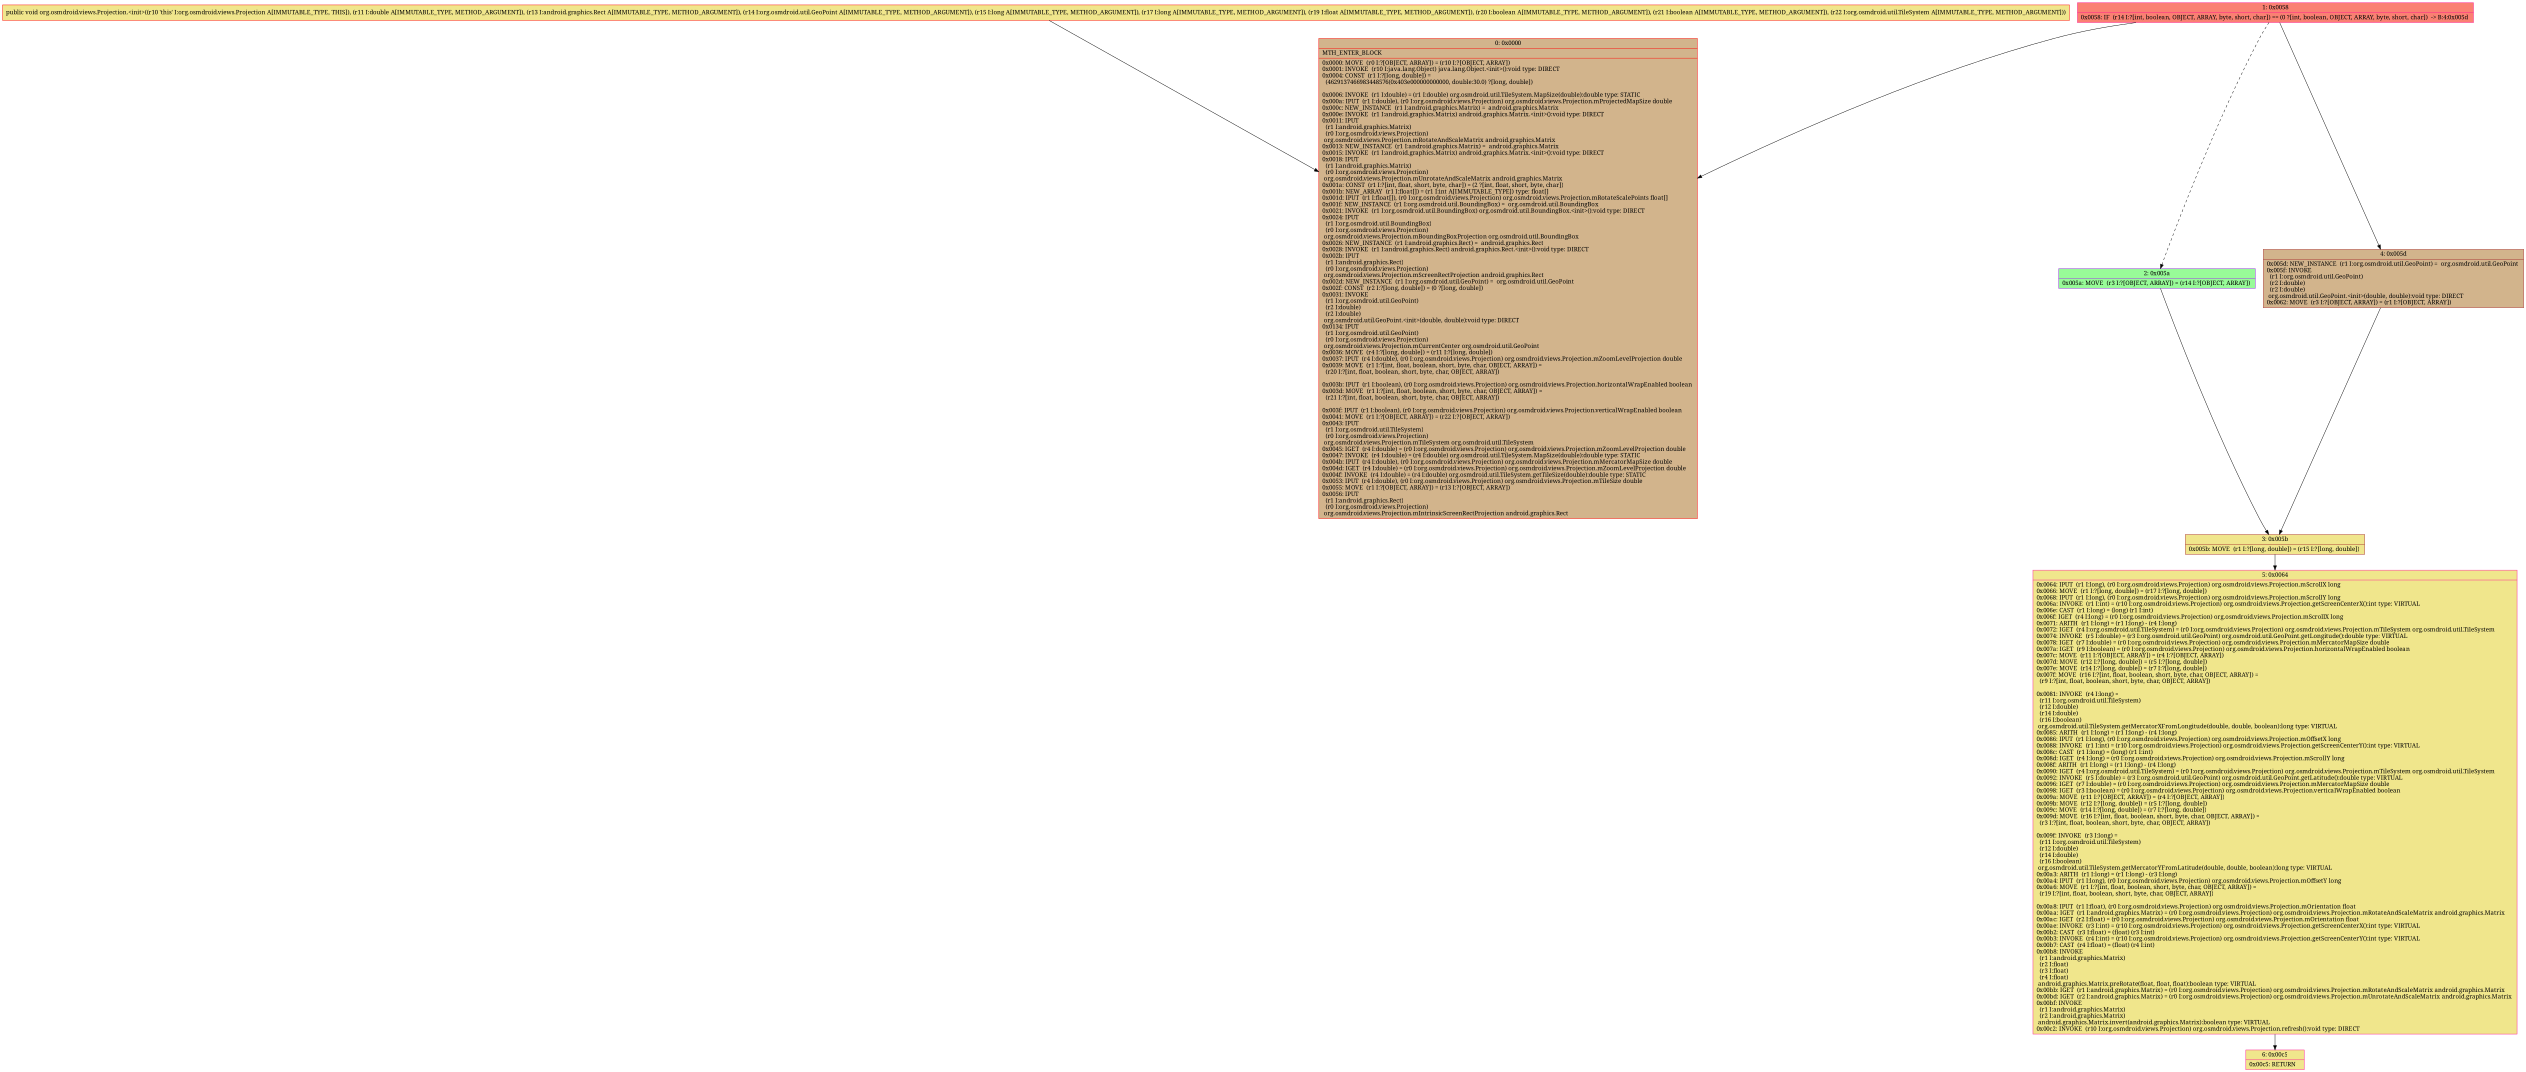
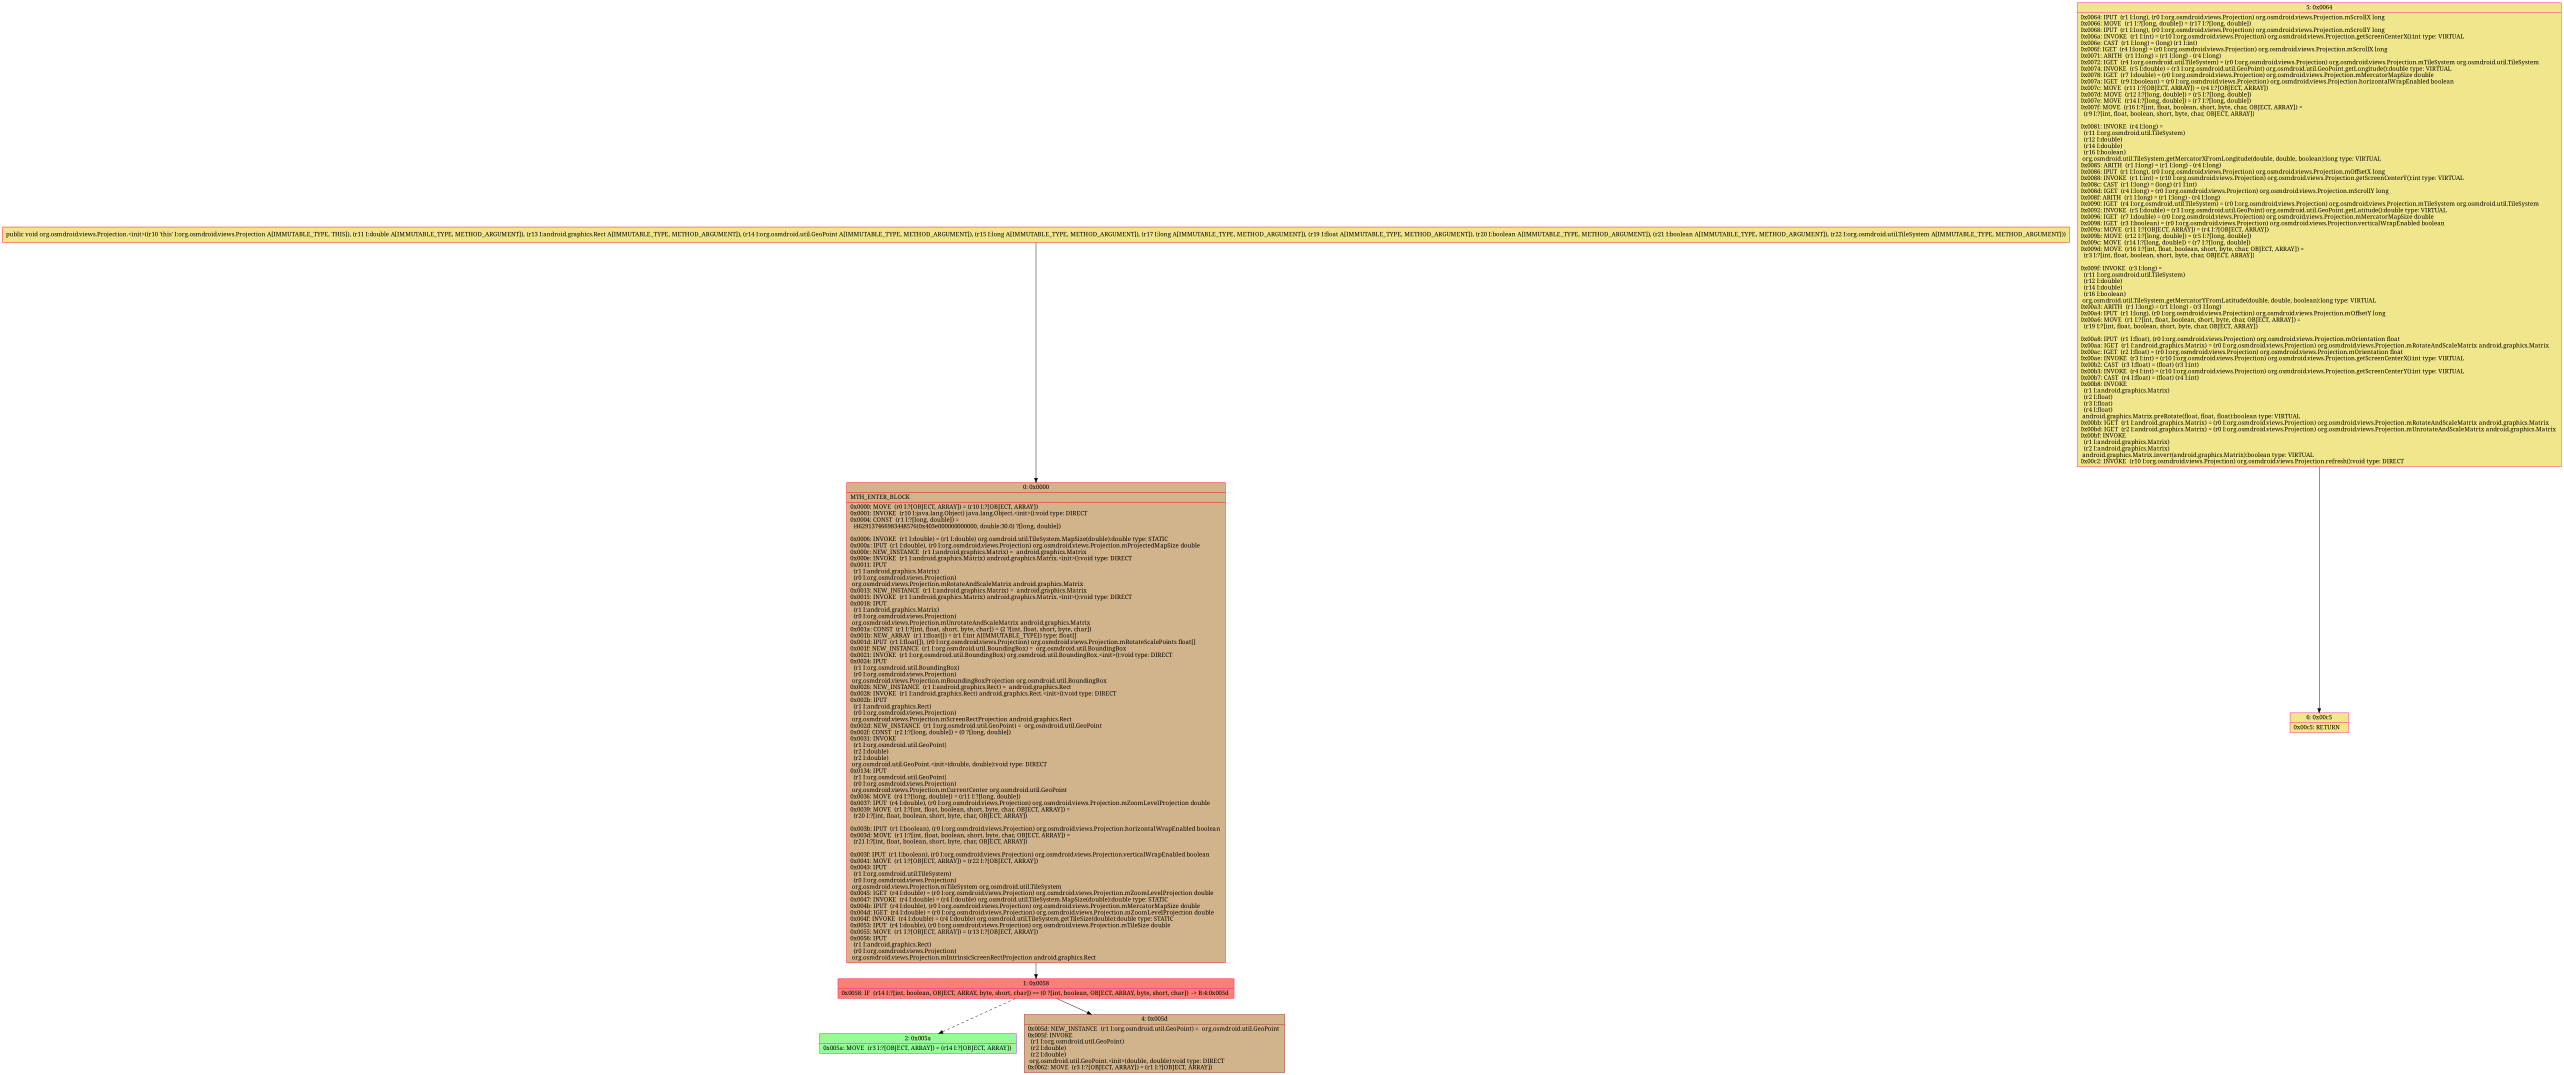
edge "1: 0x0058" -> "0: 0x0000": reversed
node "3: 0x005b": removed
